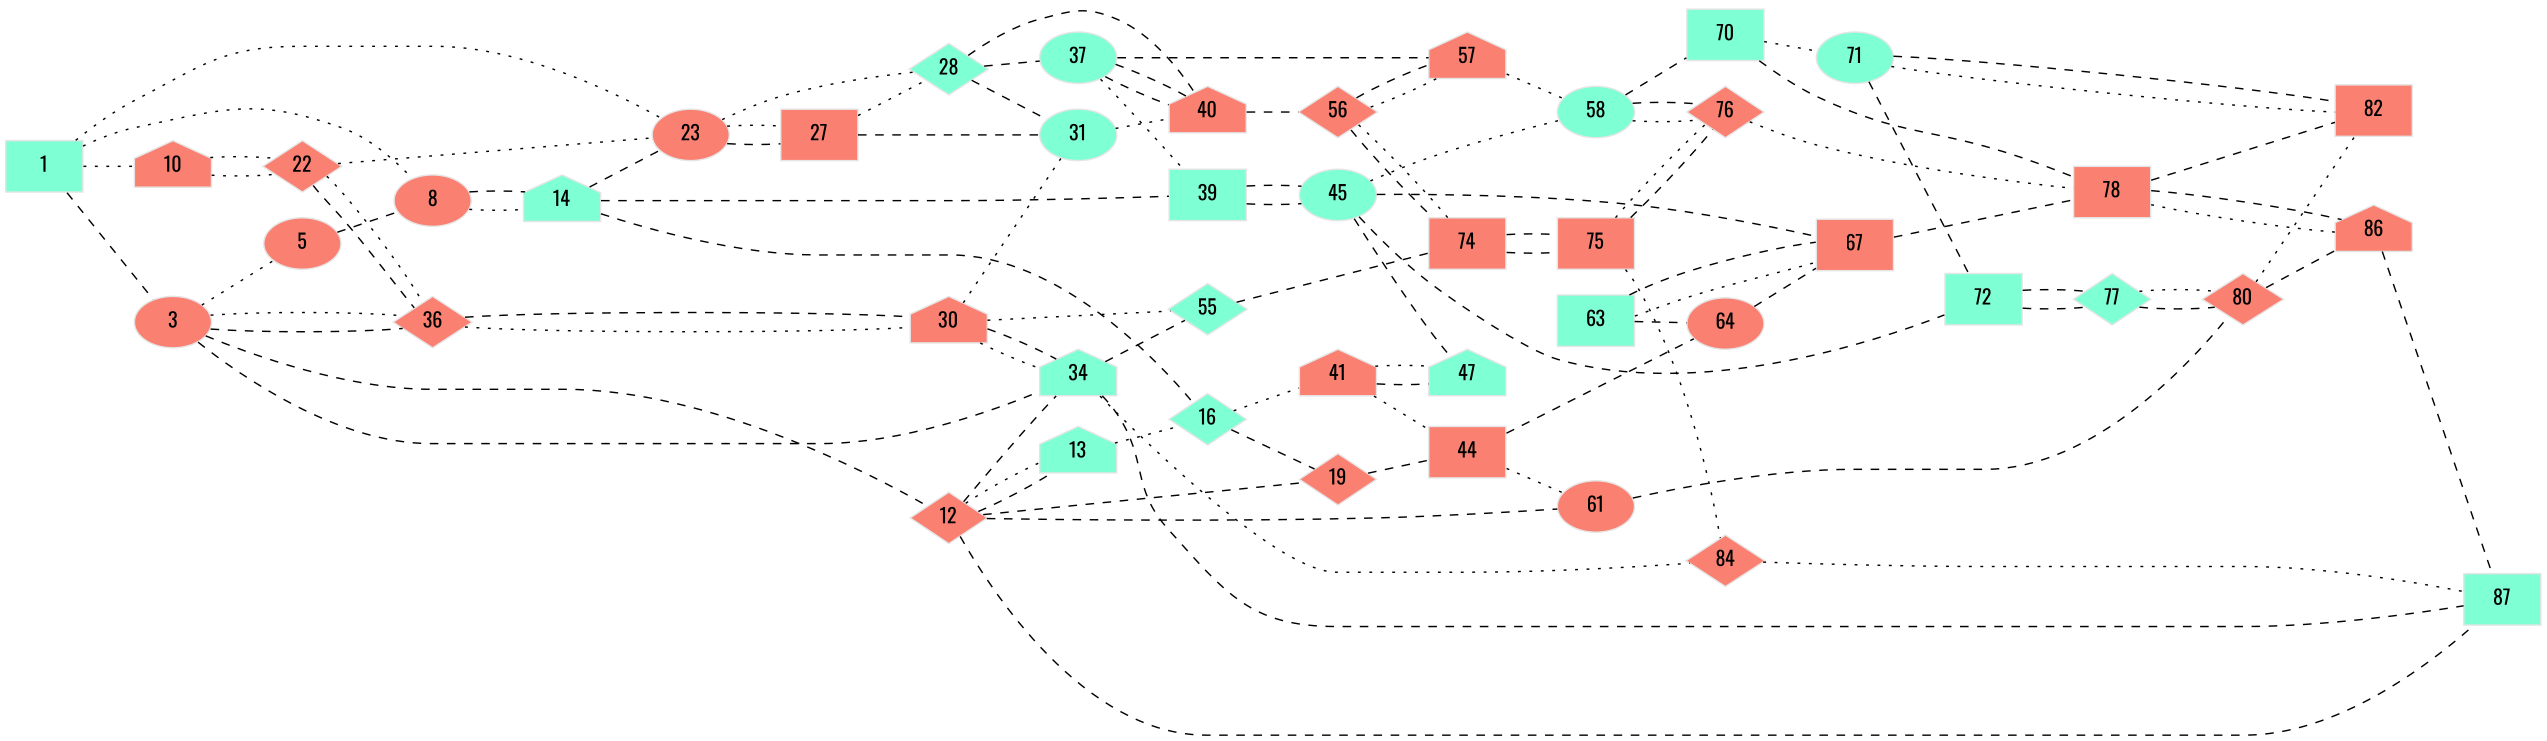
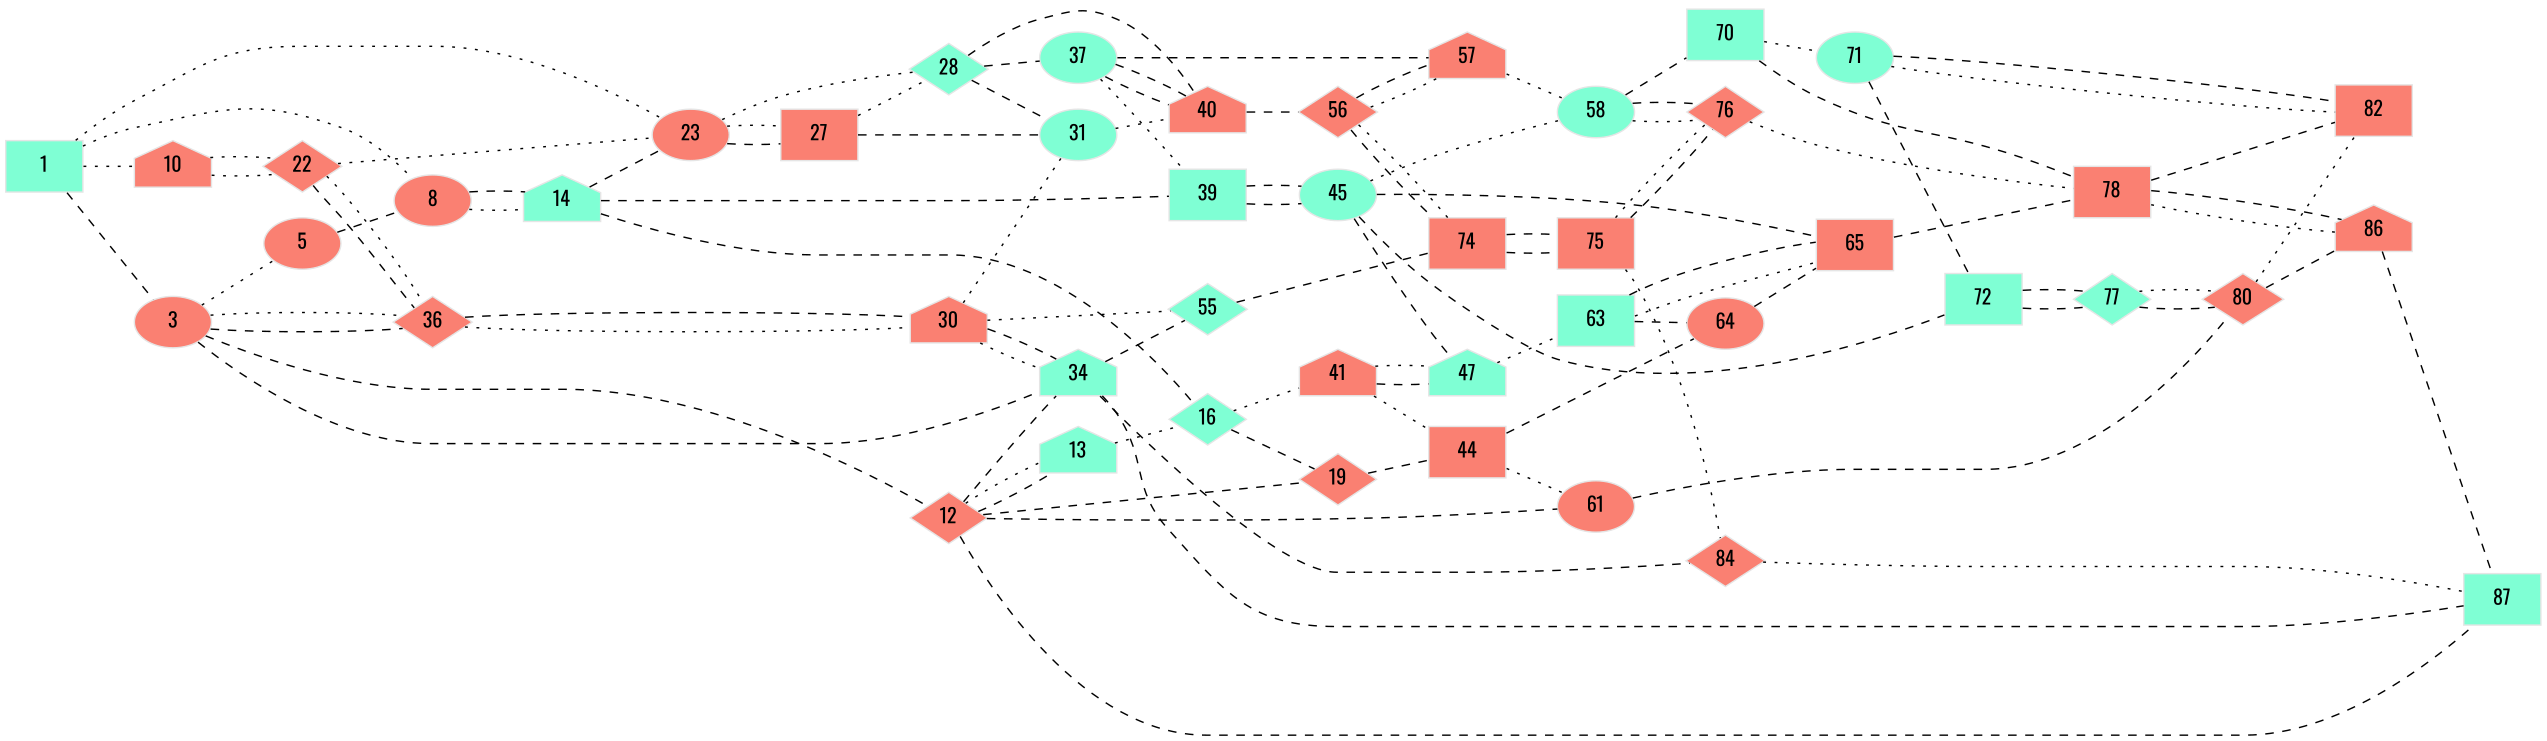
node "67": label "67" -> "65"
edge "63" -- "47": added
edge "34" -- "84": style dotted -> dashed
